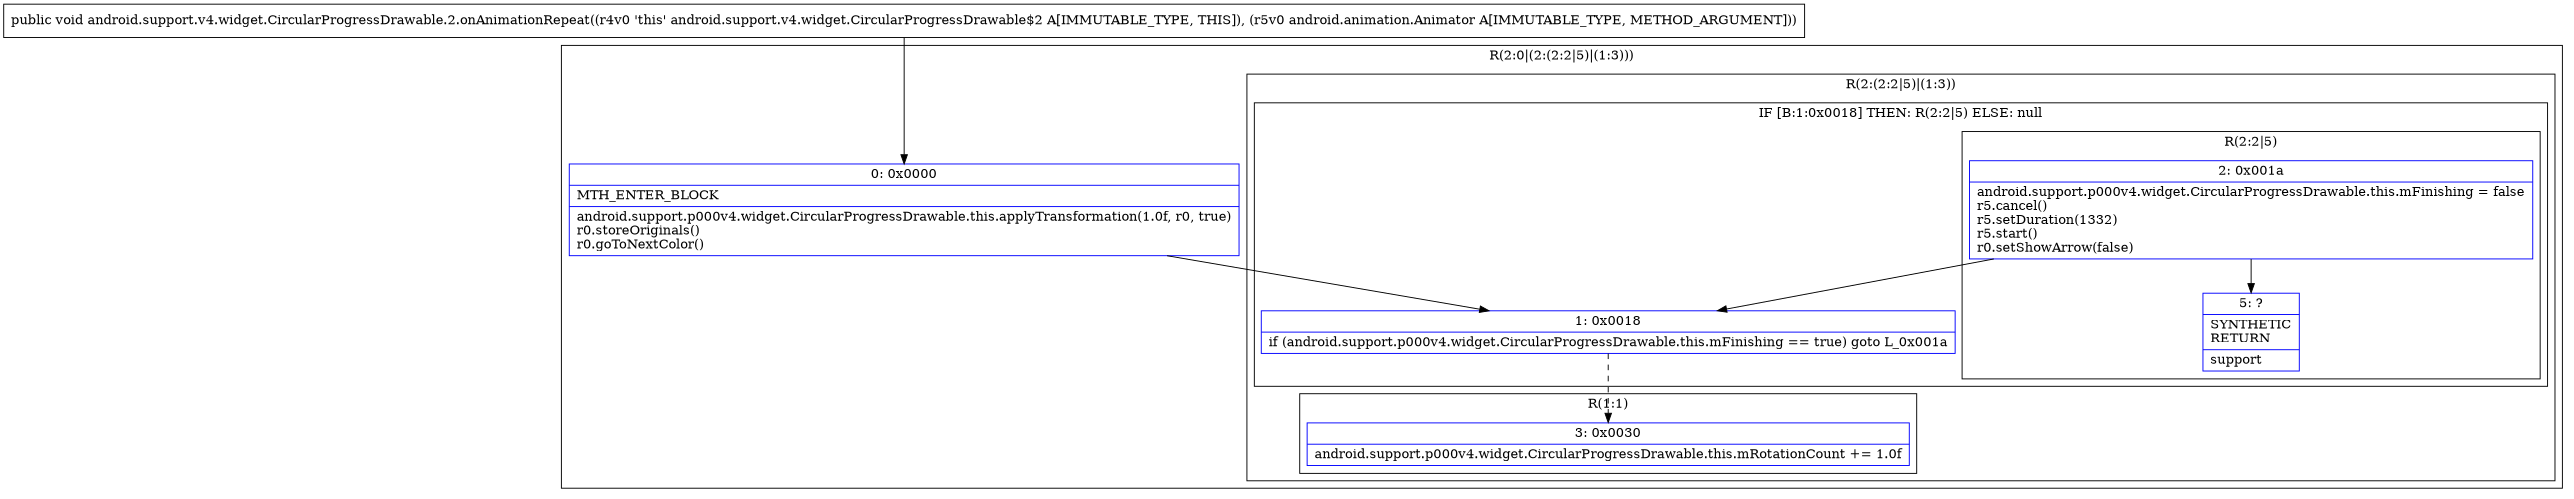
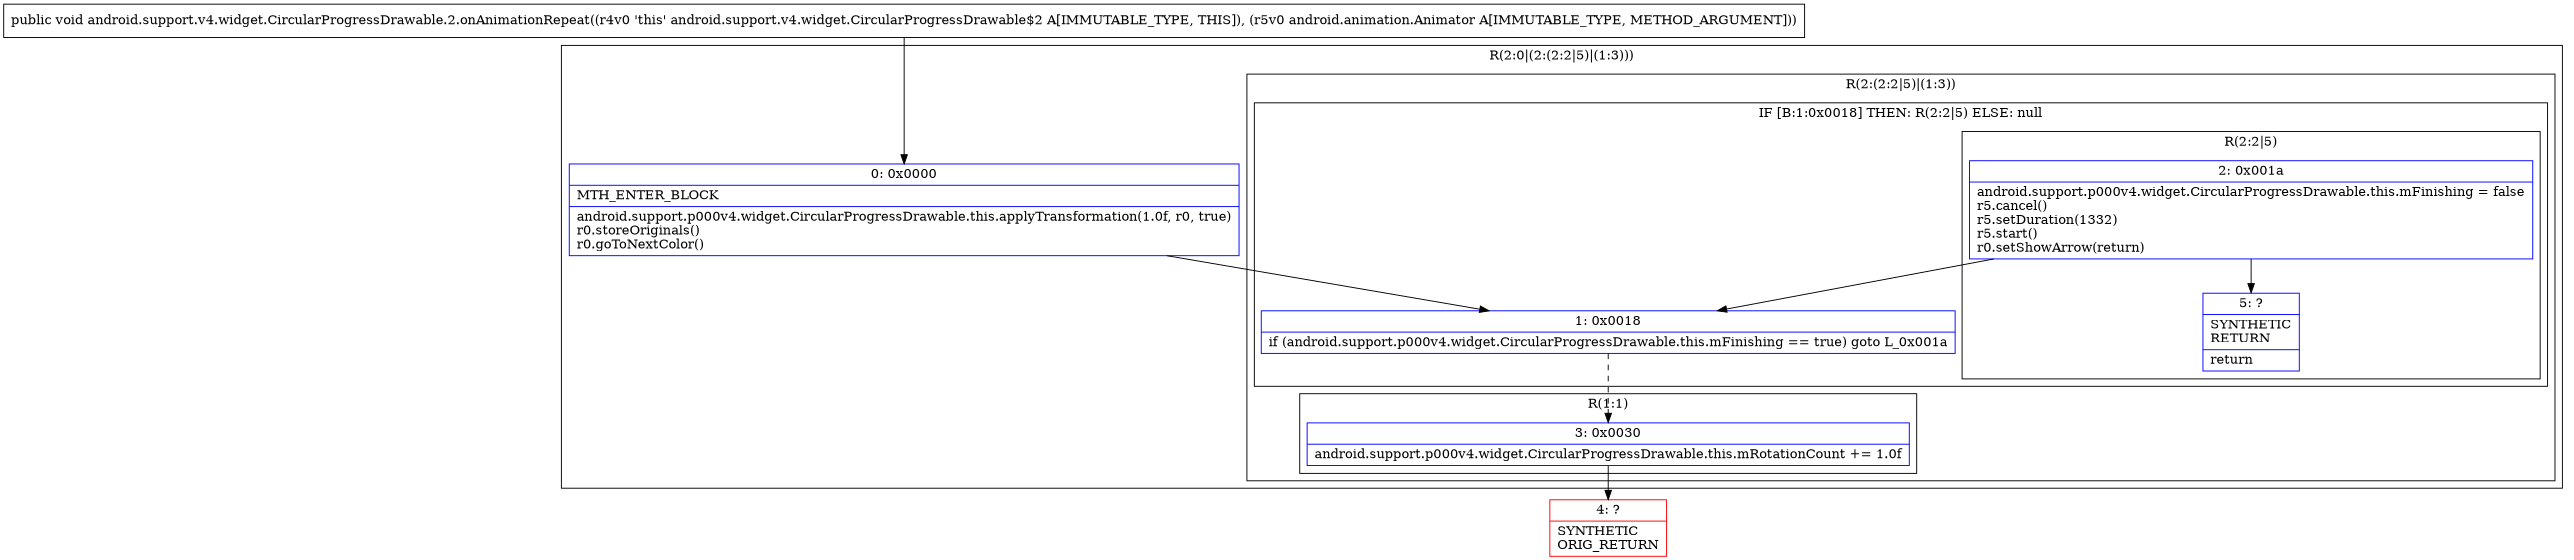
node "2: 0x001a": text "r0.setShowArrow(false)" -> "r0.setShowArrow(return)"
node "5: ?": text "support" -> "return"
node "4: ?": added
